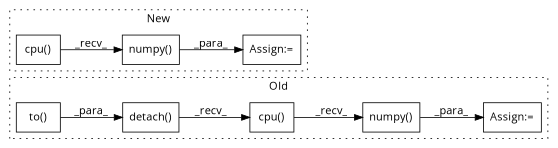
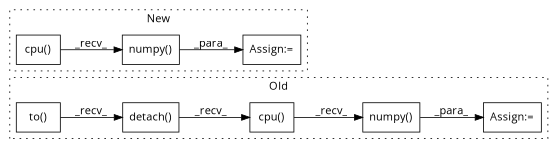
edge "to()" -> "detach()": label "_para_" -> "_recv_"
